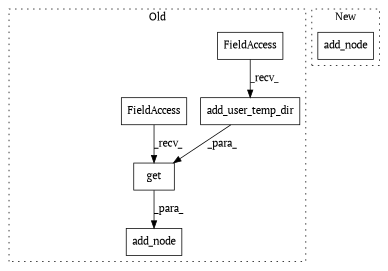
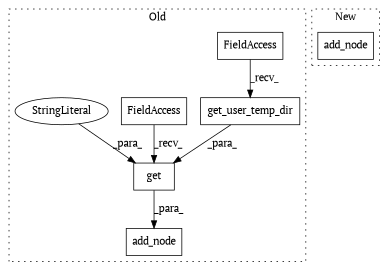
node "StringLiteral": added
node "add_user_temp_dir": label "add_user_temp_dir" -> "get_user_temp_dir"
